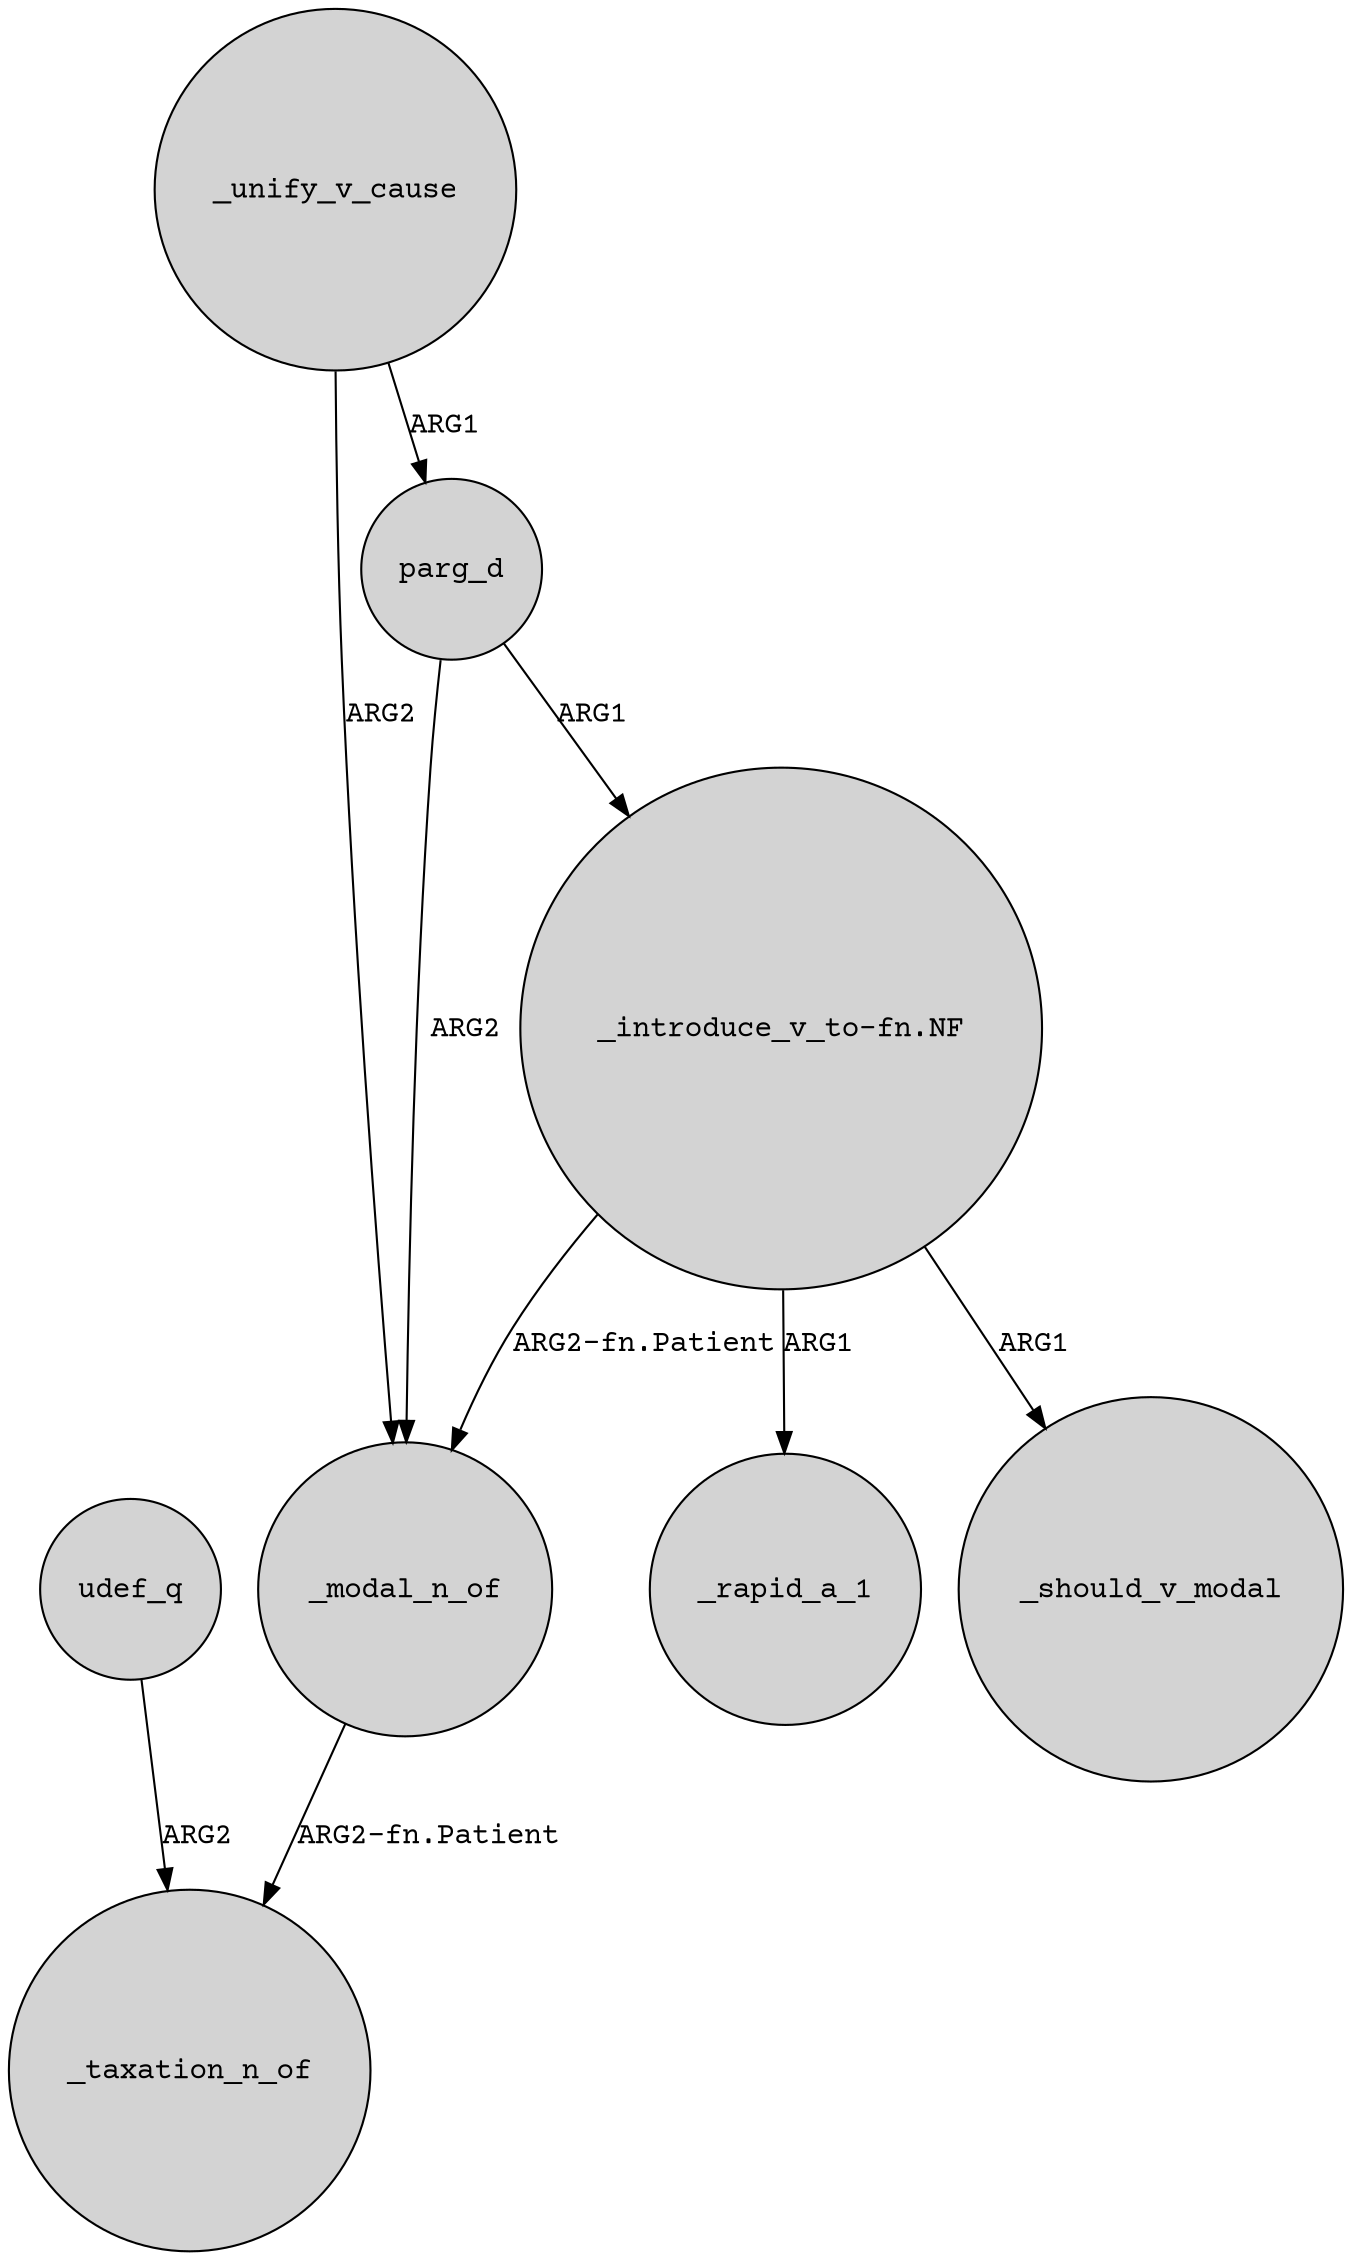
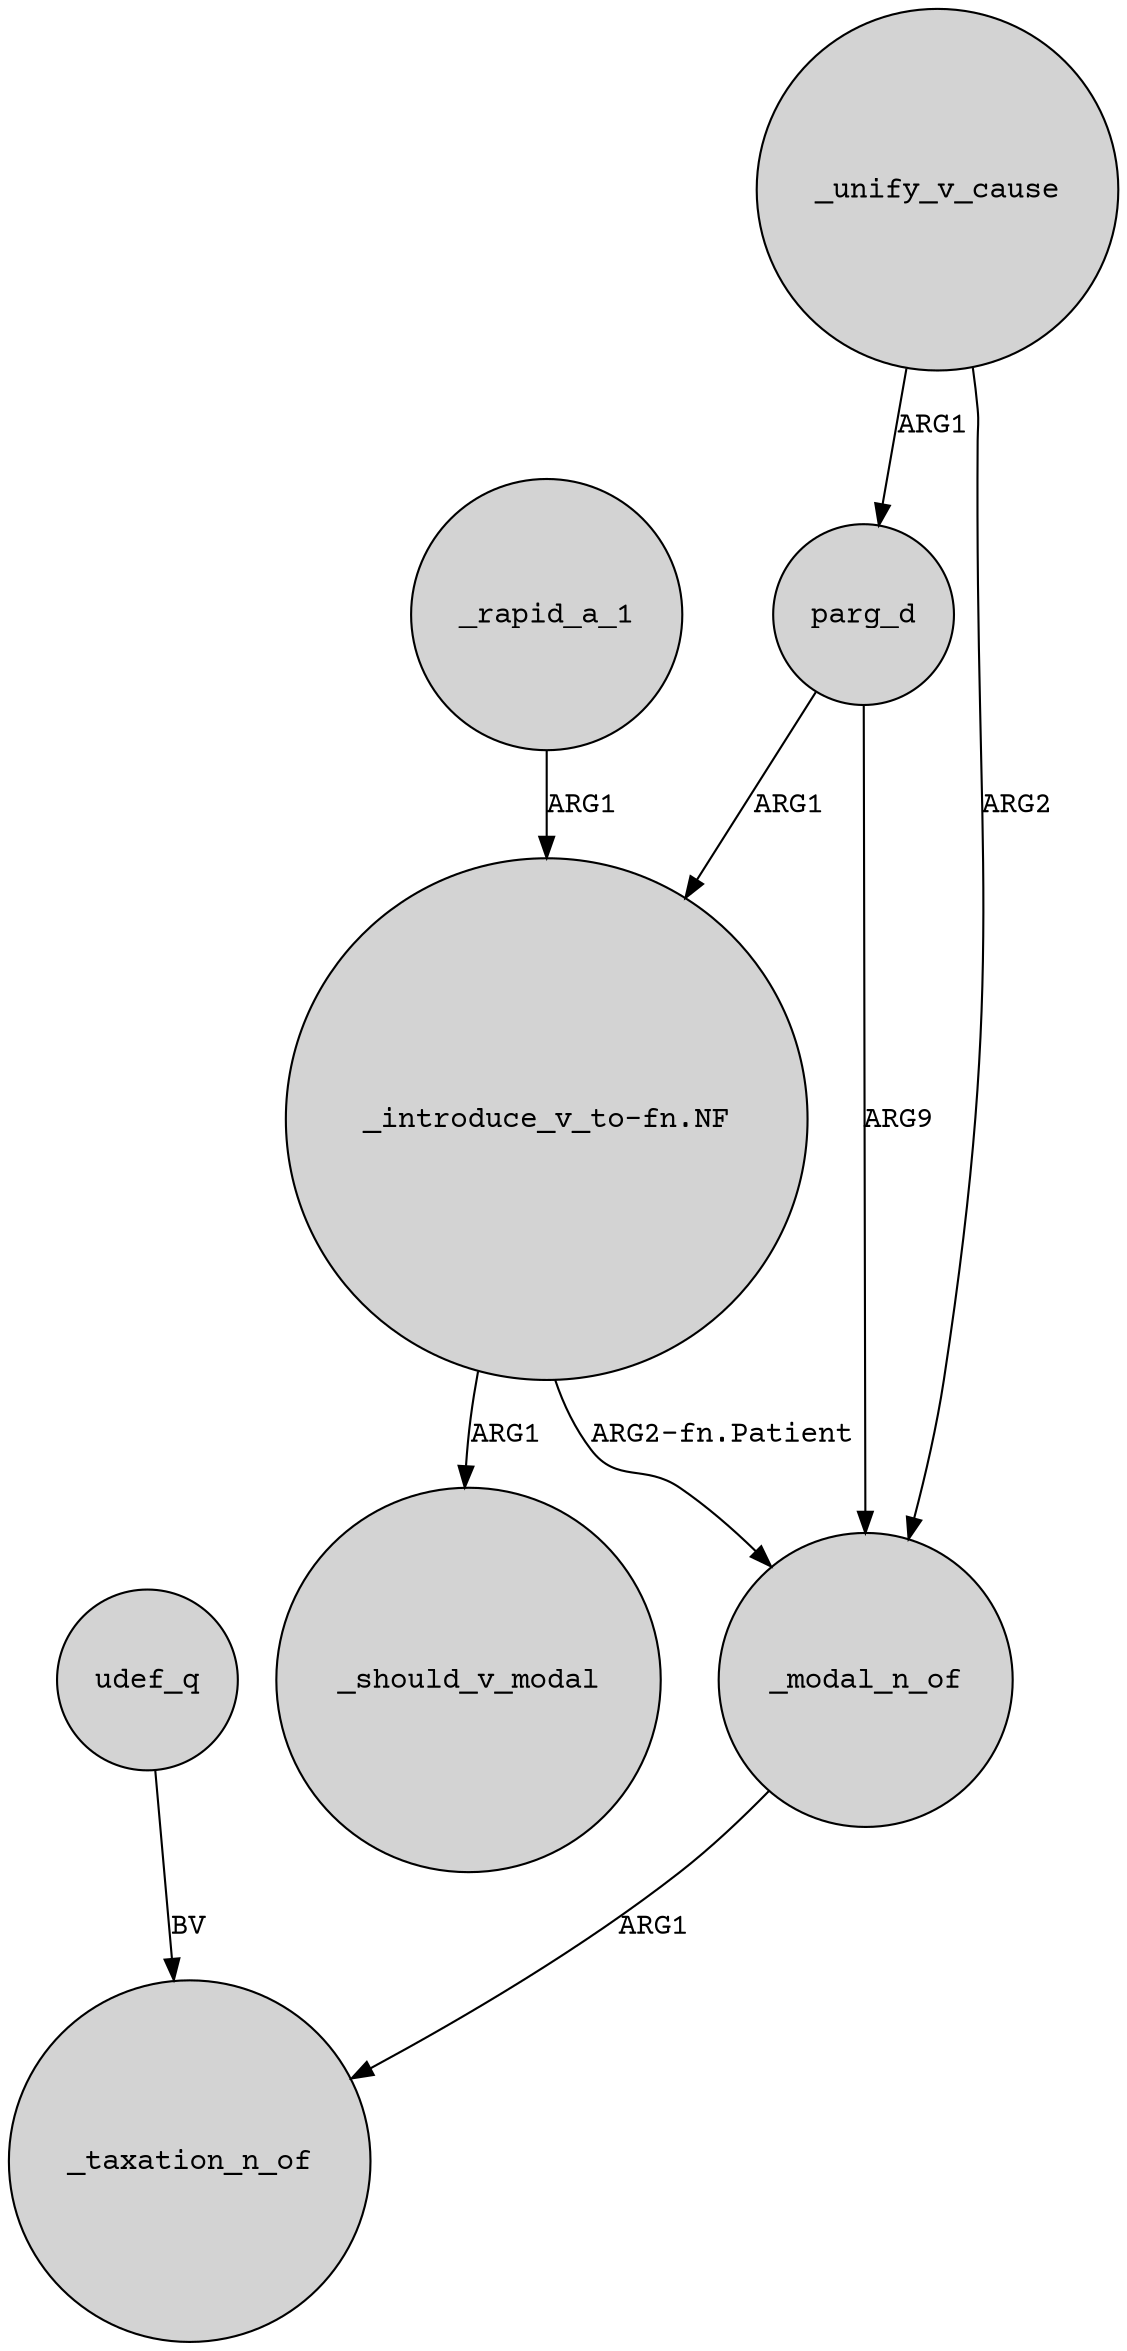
edge "parg_d" -> "_modal_n_of": label "ARG2" -> "ARG9"
edge "_introduce_v_to-fn.NF" -> "_rapid_a_1": reversed
edge "udef_q" -> "_taxation_n_of": label "ARG2" -> "BV"
edge "_modal_n_of" -> "_taxation_n_of": label "ARG2-fn.Patient" -> "ARG1"
